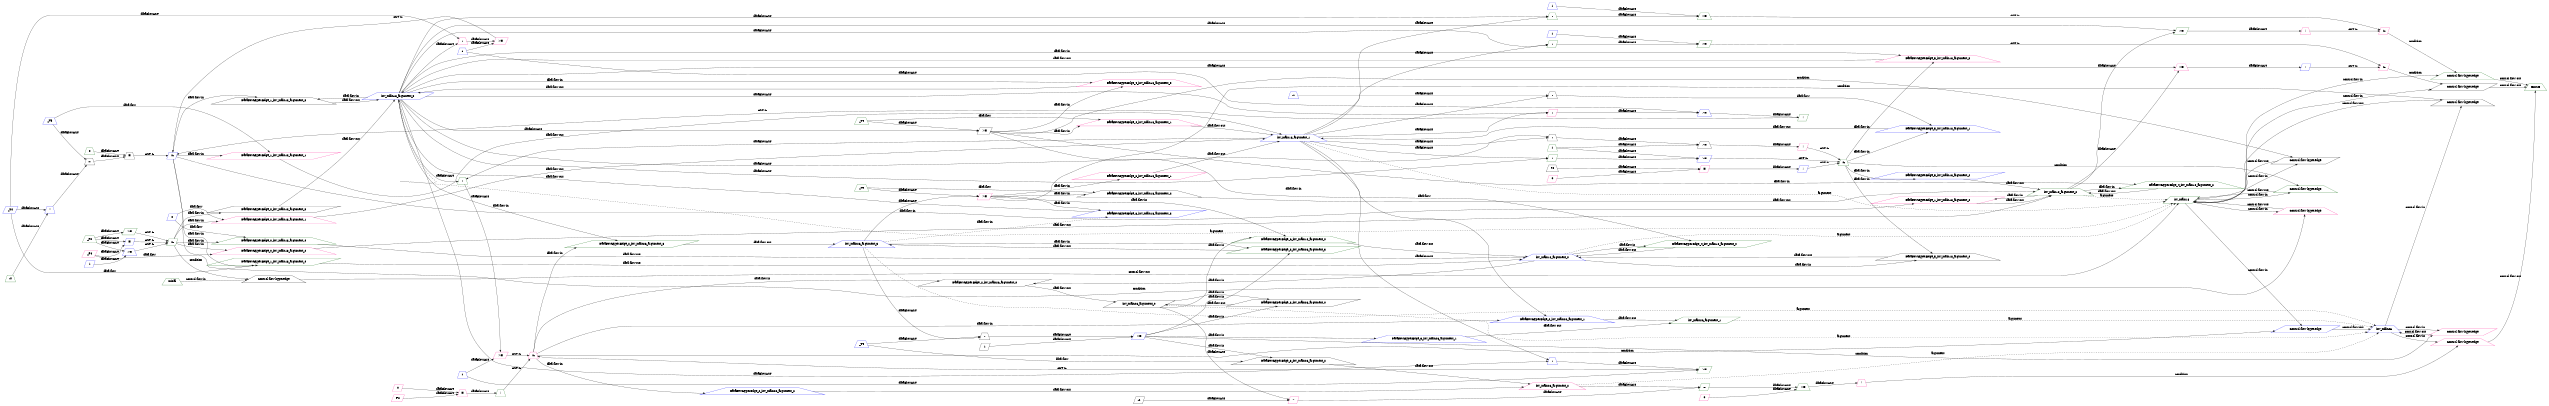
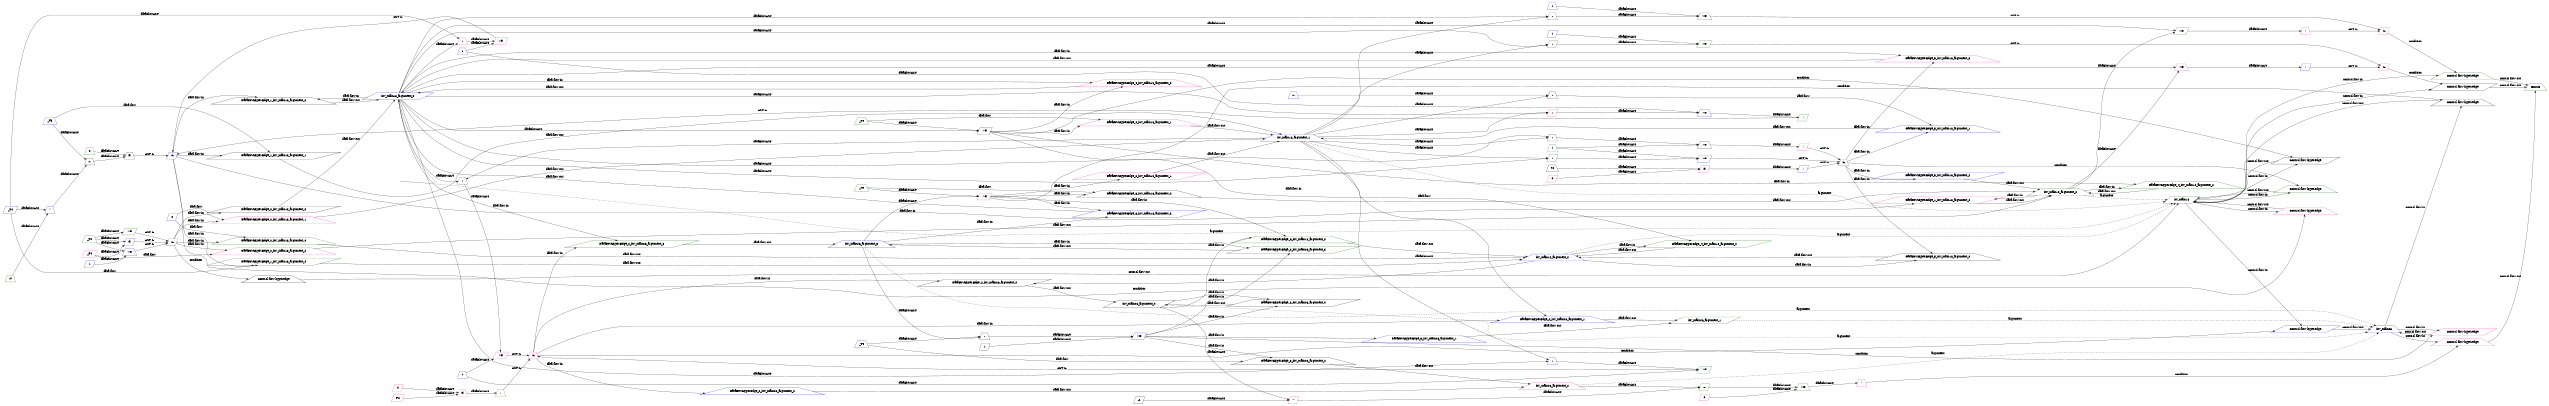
node "DataFowHyperEdge_1_inv_main18_argument_1": color deeppink -> black
edge "inv_main26_argument_3" -> "DataFowHyperEdge_6_inv_main18_argument_3": style dashed -> solid
node "Initial": removed
